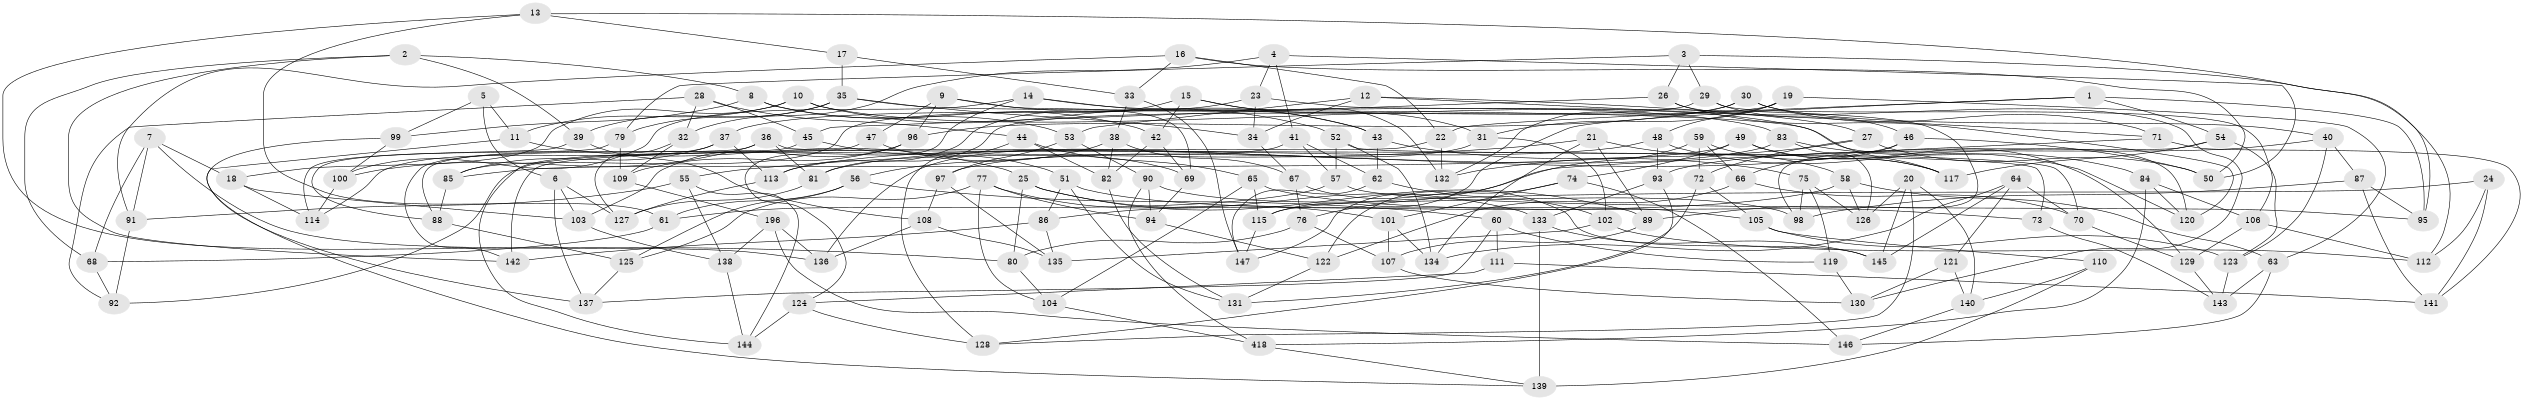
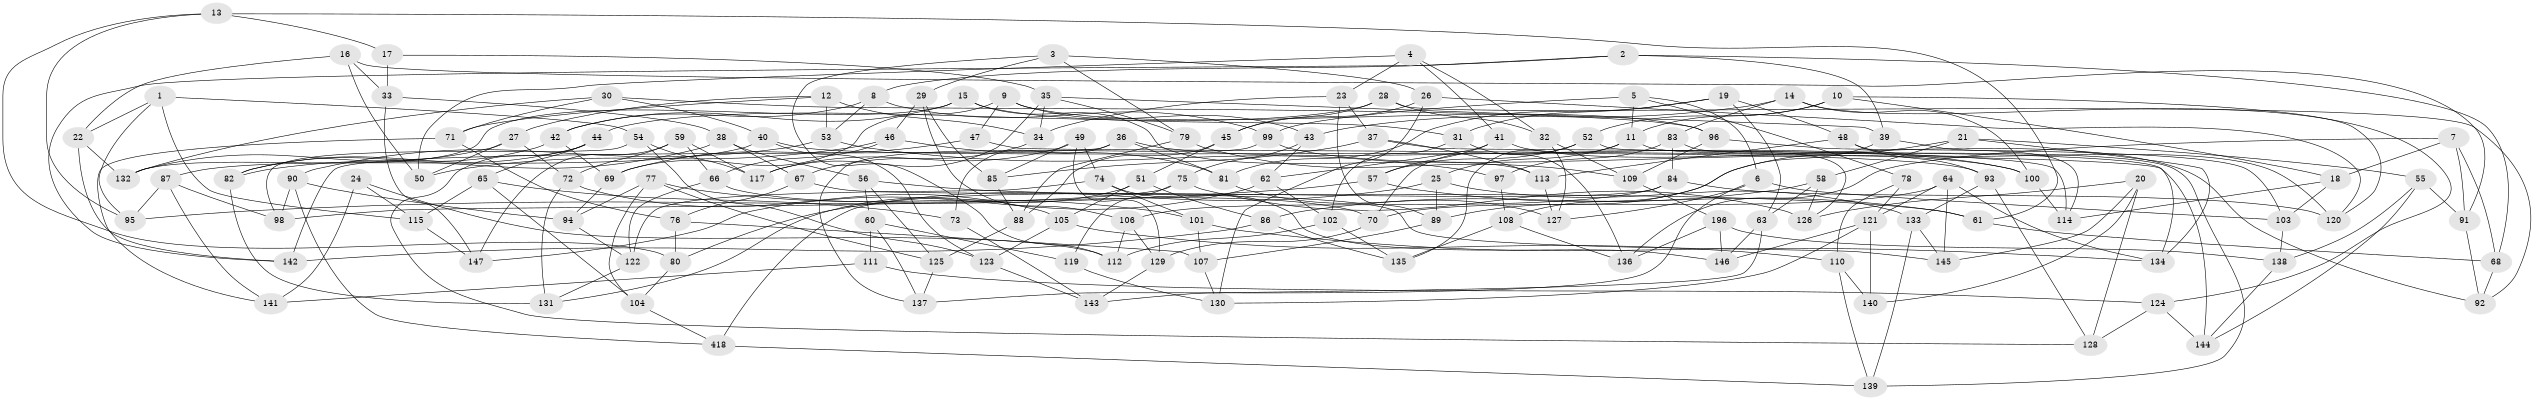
node "78": added
edge "97" -- "135": now "11" -- "135"
edge "140" -- "146": now "121" -- "146"
